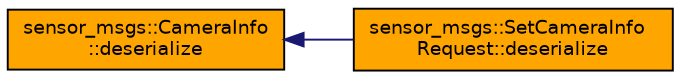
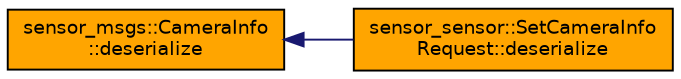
node "sensor_msgs::SetCameraInfo Request::deserialize": label "sensor_msgs::SetCameraInfo Request::deserialize" -> "sensor_sensor::SetCameraInfo Request::deserialize"
